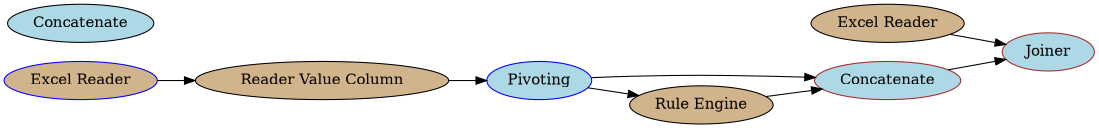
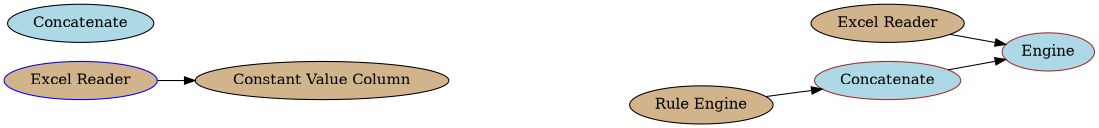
node "Joiner": label "Joiner" -> "Engine"
node "Reader Value Column": label "Reader Value Column" -> "Constant Value Column"
node "Pivoting": removed
